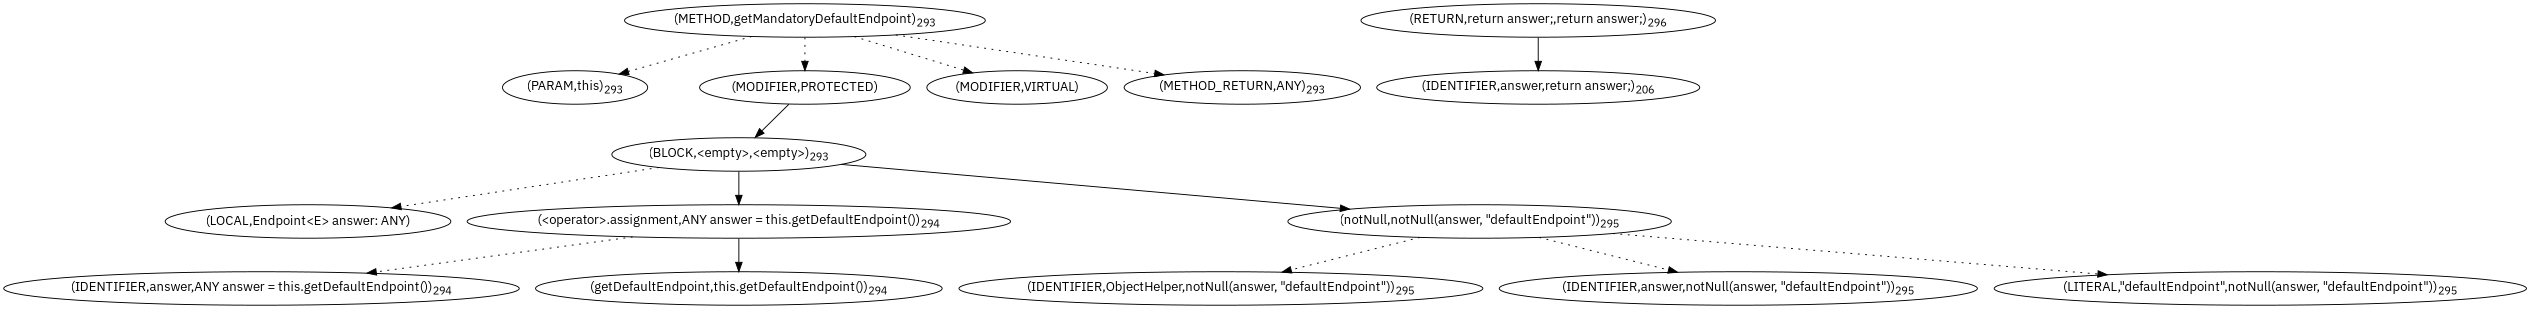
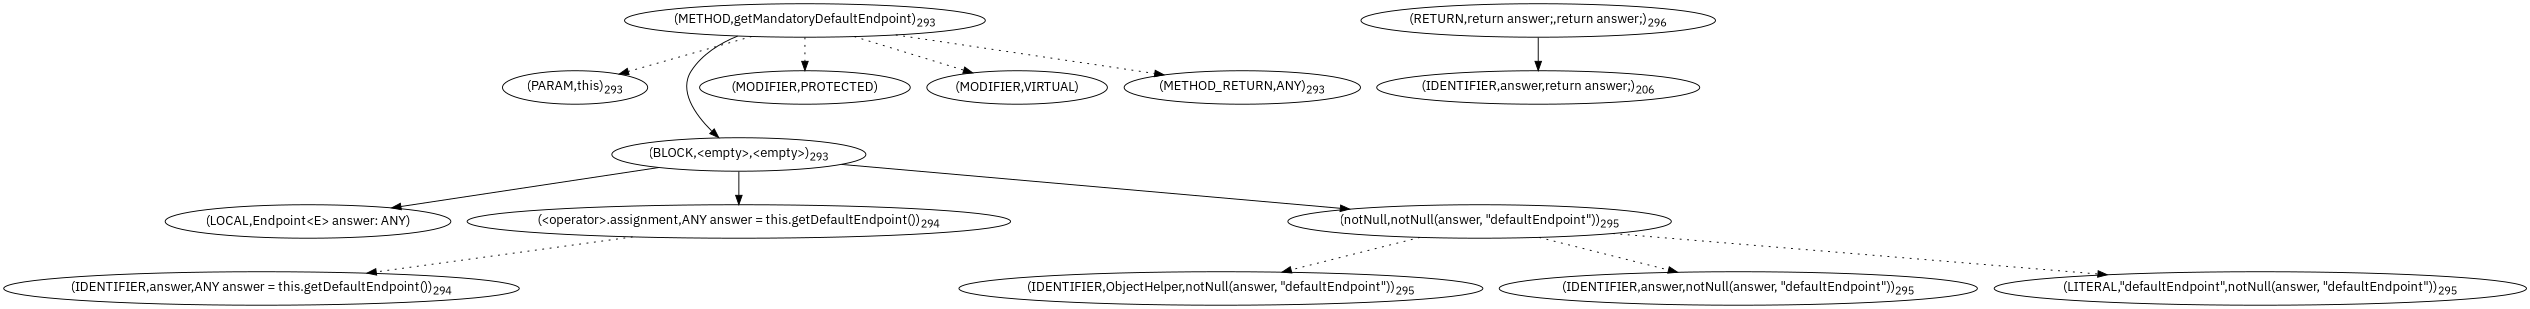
edge "(MODIFIER,PROTECTED)" -> "(BLOCK,<empty>,<empty>)": now "(METHOD,getMandatoryDefaultEndpoint)" -> "(BLOCK,<empty>,<empty>)"
edge "(BLOCK,<empty>,<empty>)" -> "(LOCAL,Endpoint<E> answer: ANY)": style dotted -> solid
node "(getDefaultEndpoint,this.getDefaultEndpoint())": removed
